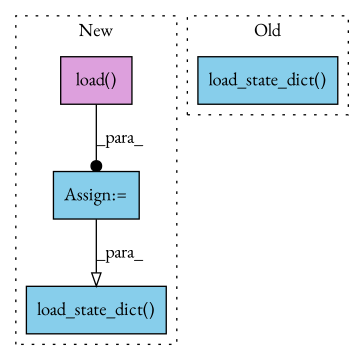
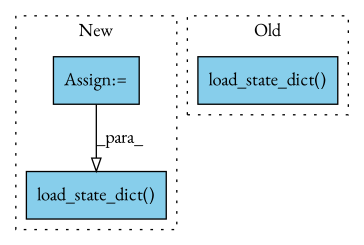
node "load()": removed
